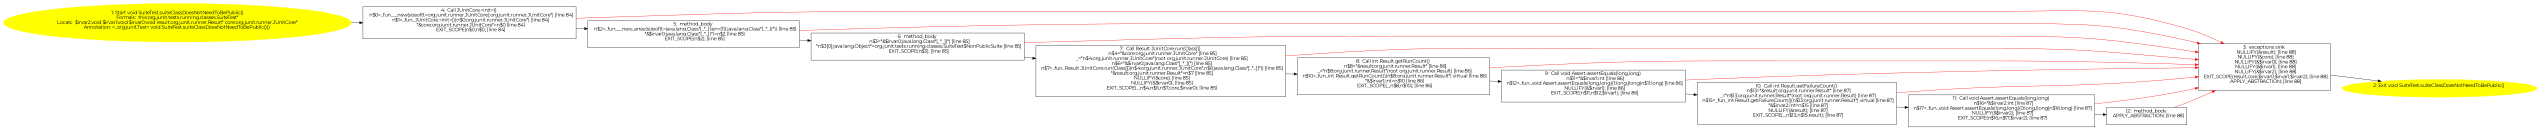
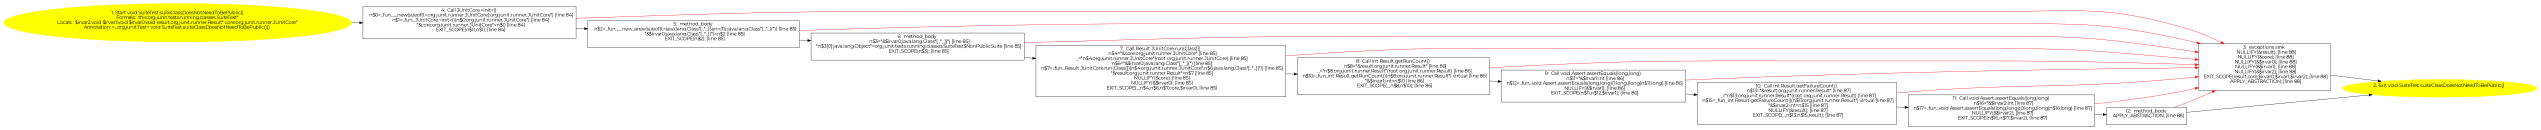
edge "12:  method_body APPLY_ABSTRACTION; [line 88]" -> "2: Exit void SuiteTest.suiteClassDoesNotNeedToBePublic()": added
